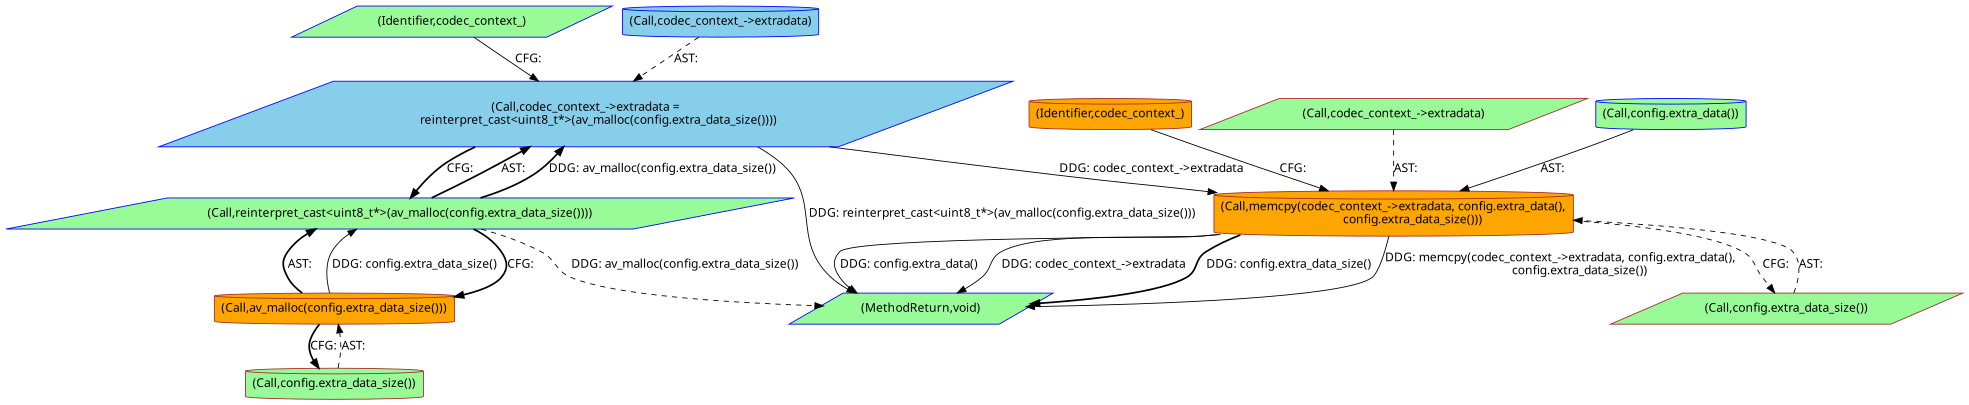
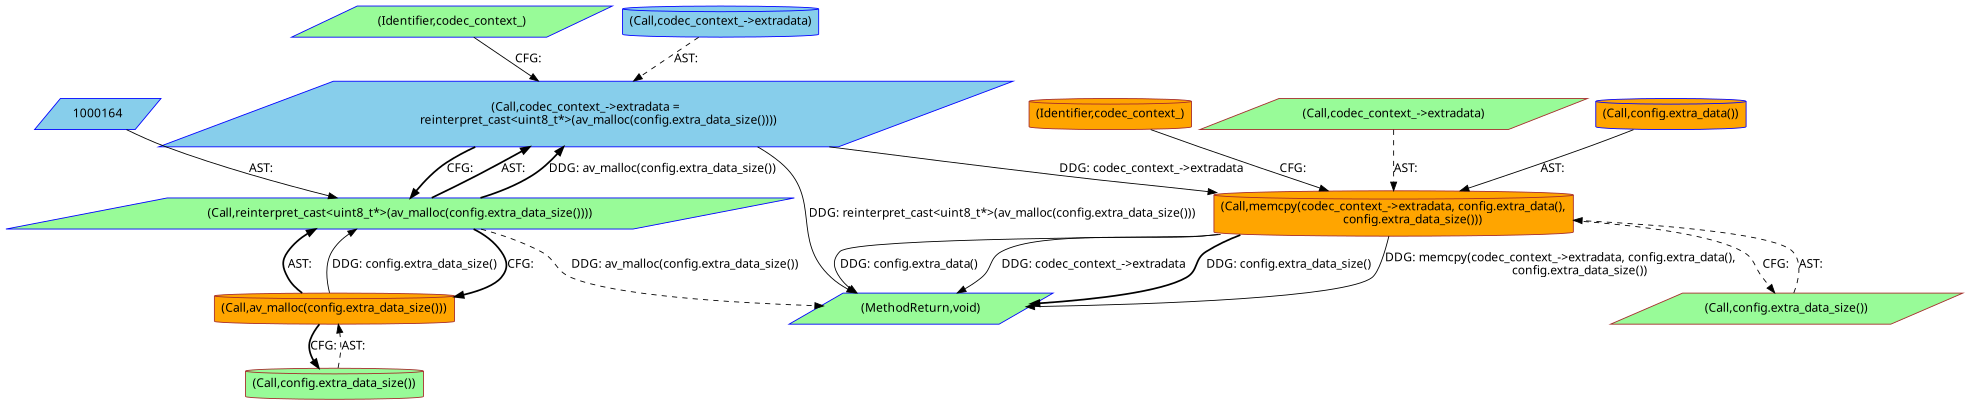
node "1000164": added
node "(Call,config.extra_data())": fillcolor palegreen -> orange
